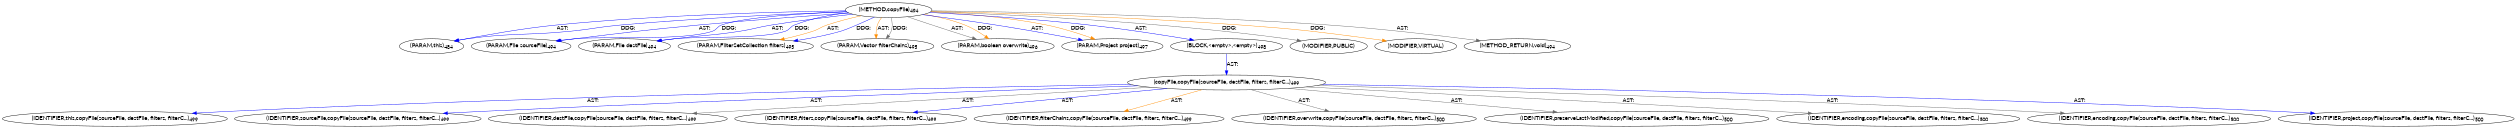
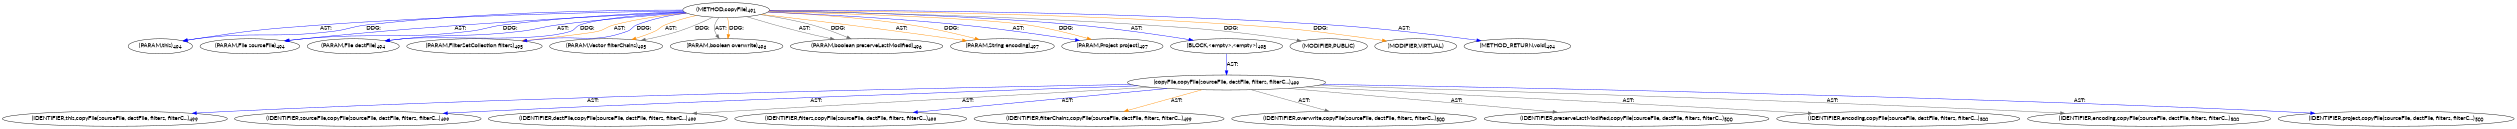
node "(METHOD,copyFile)": text "494" -> "491"
edge "(METHOD,copyFile)" -> "(METHOD_RETURN,void)": color gray40 -> blue
node "(PARAM,this)": text "484" -> "494"
node "(PARAM,boolean preserveLastModified)": added
node "(PARAM,String encoding)": added
